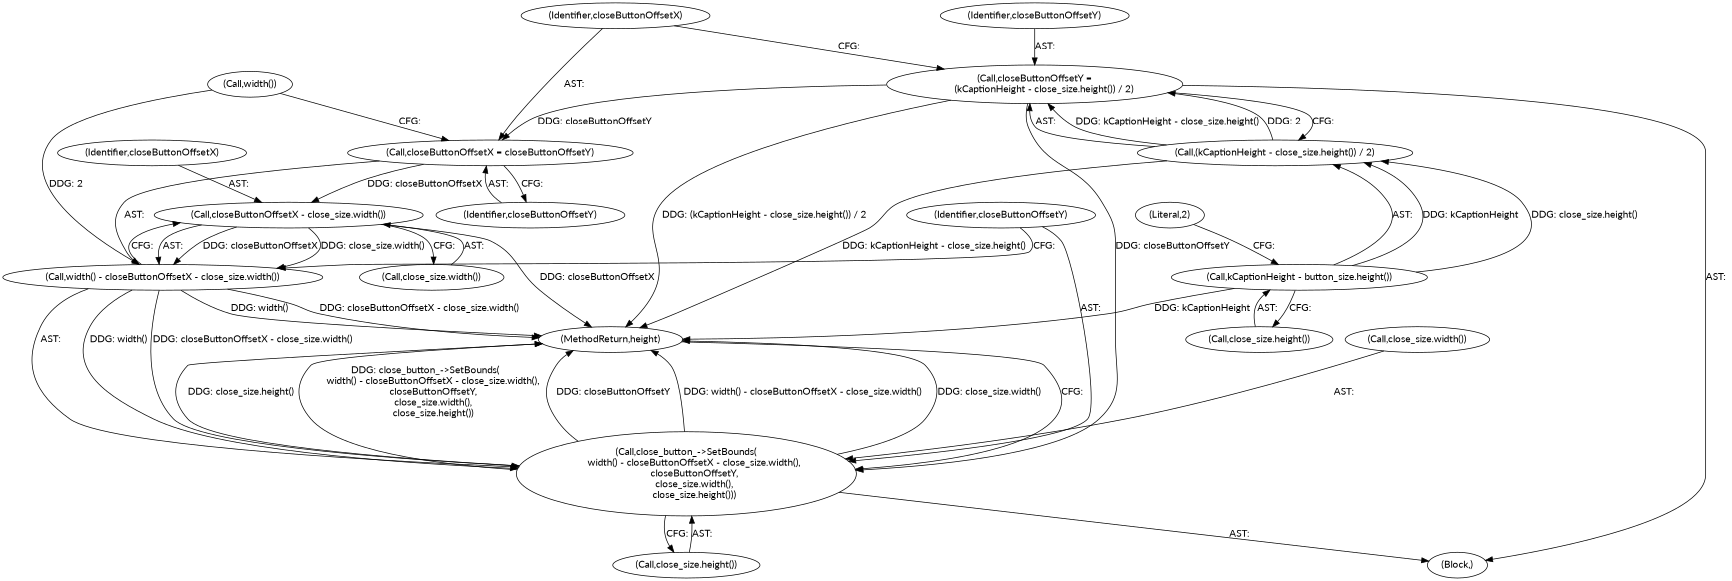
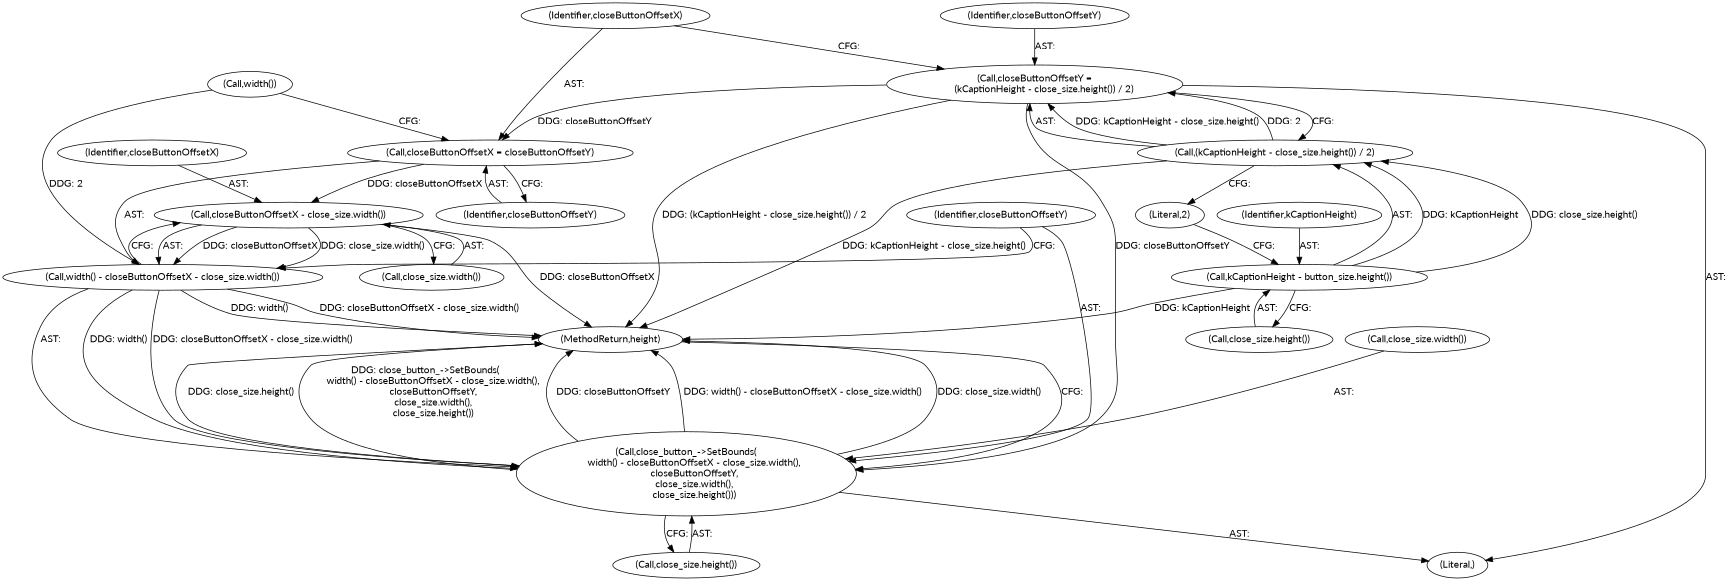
edge "(Call,(kCaptionHeight - close_size.height()) / 2)" -> "(Literal,2)": added, label "CFG:"
node "(Identifier,kCaptionHeight)": added
node "(Block,)": label "(Block,)" -> "(Literal,)"
